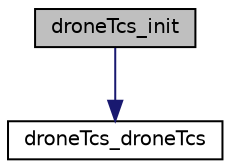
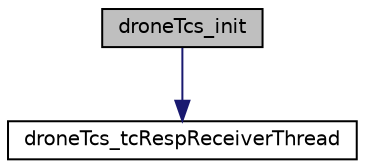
node "droneTcs_droneTcs": label "droneTcs_droneTcs" -> "droneTcs_tcRespReceiverThread"
